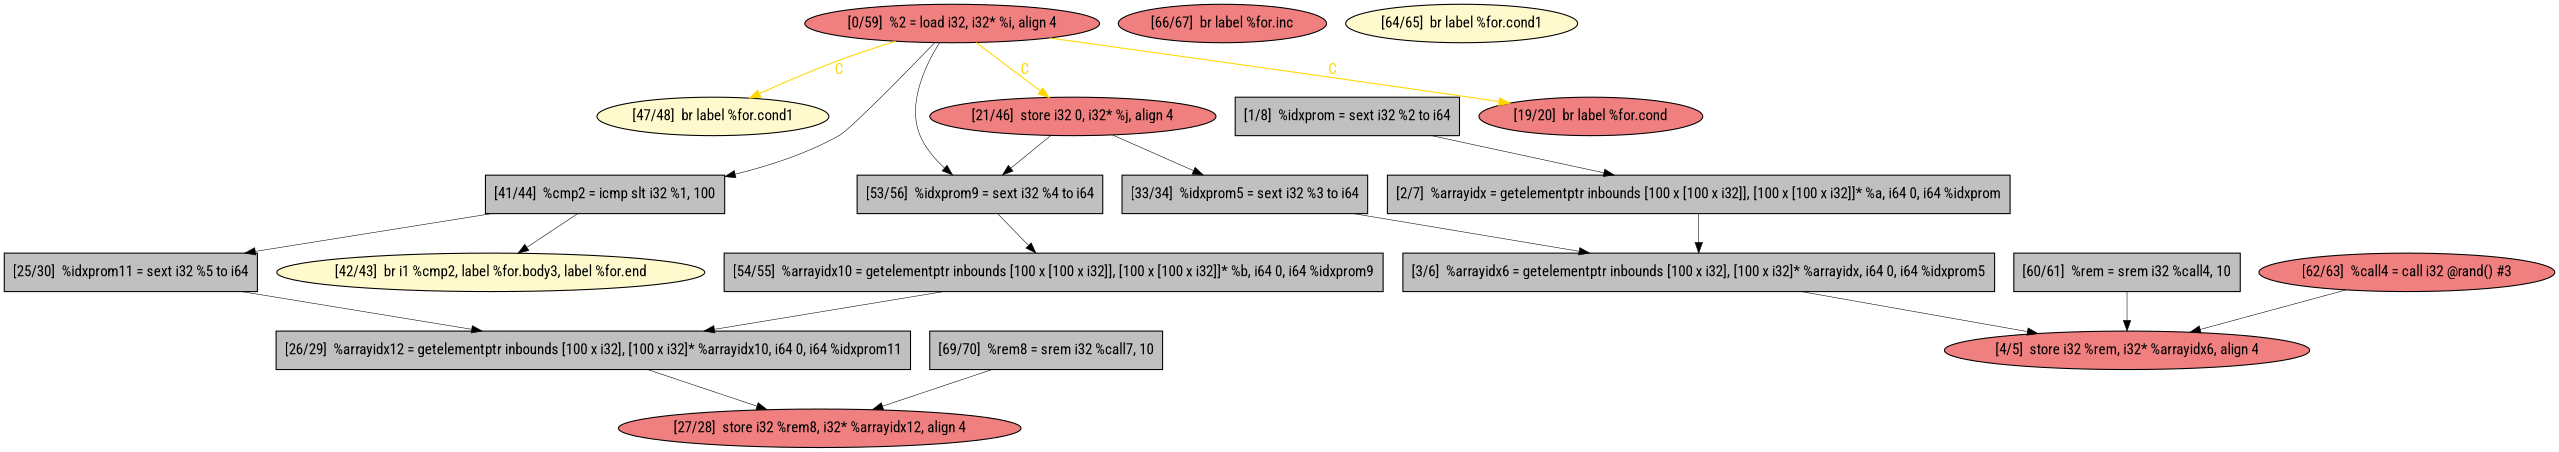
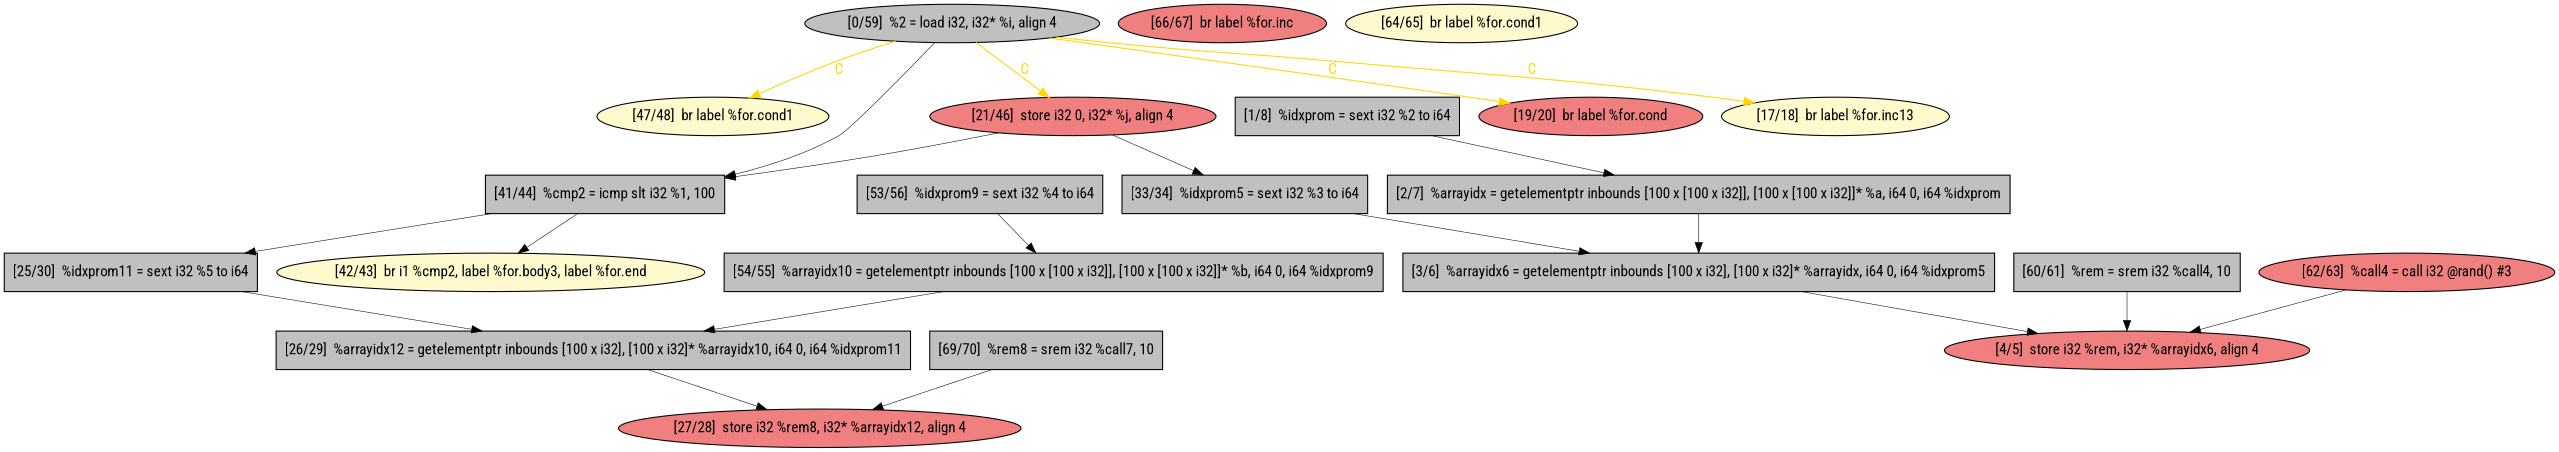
node "[0/59]  %2 = load i32, i32* %i, align 4": fillcolor lightcoral -> grey
edge "[0/59]  %2 = load i32, i32* %i, align 4" -> "[53/56]  %idxprom9 = sext i32 %4 to i64": removed
node "[17/18]  br label %for.inc13": added
edge "[21/46]  store i32 0, i32* %j, align 4" -> "[53/56]  %idxprom9 = sext i32 %4 to i64": now "[21/46]  store i32 0, i32* %j, align 4" -> "[41/44]  %cmp2 = icmp slt i32 %1, 100"
